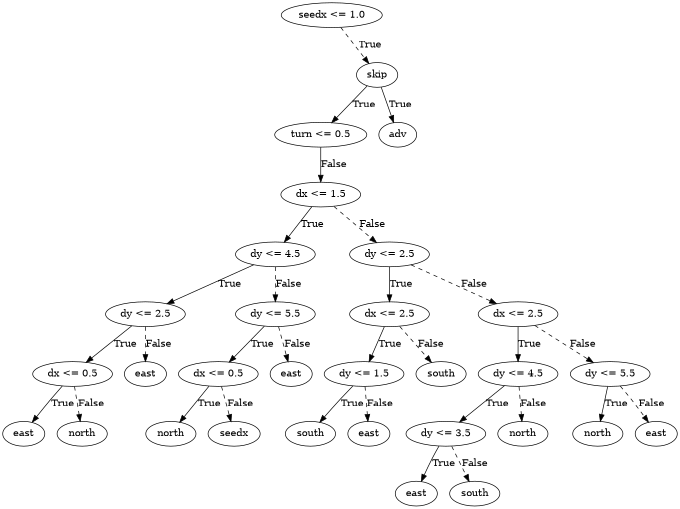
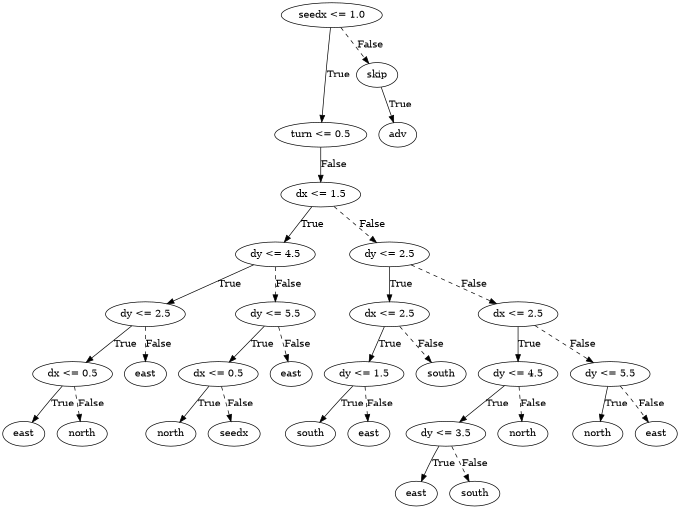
edge "seedx <= 1.0" -> "skip": label "True" -> "False"
edge "skip" -> "turn <= 0.5": now "seedx <= 1.0" -> "turn <= 0.5"
